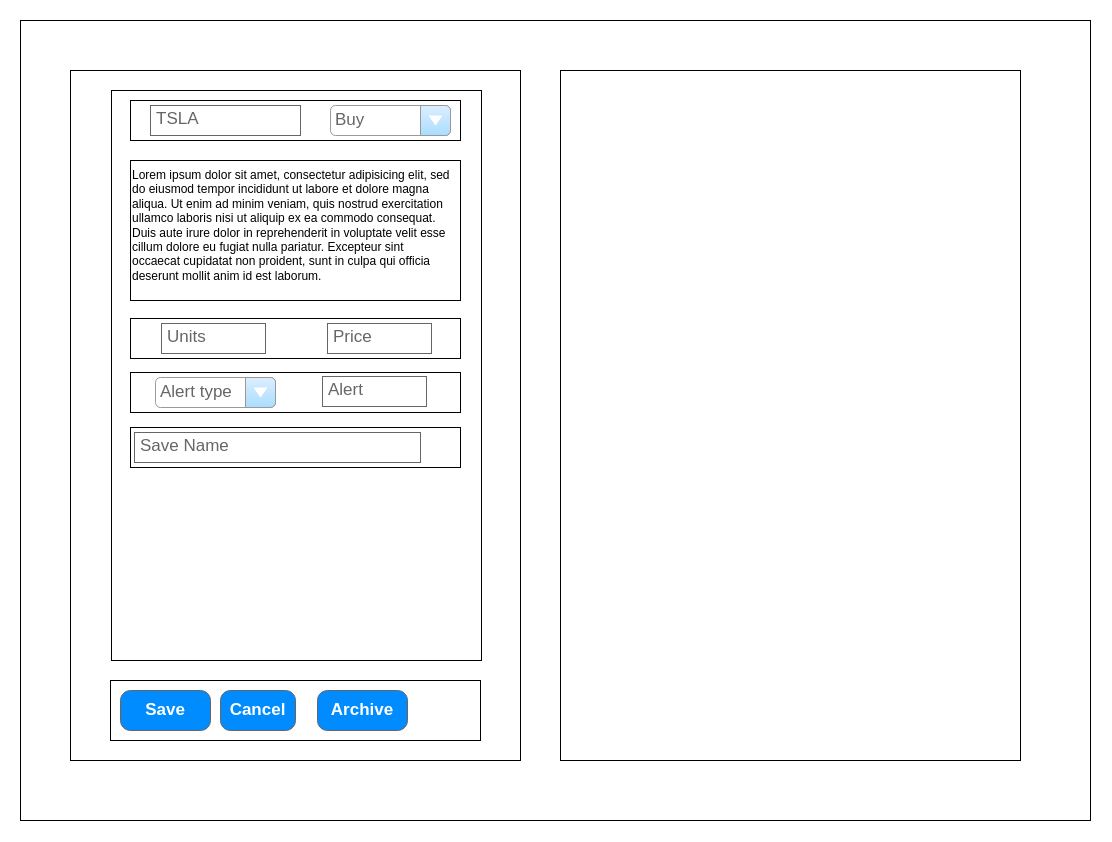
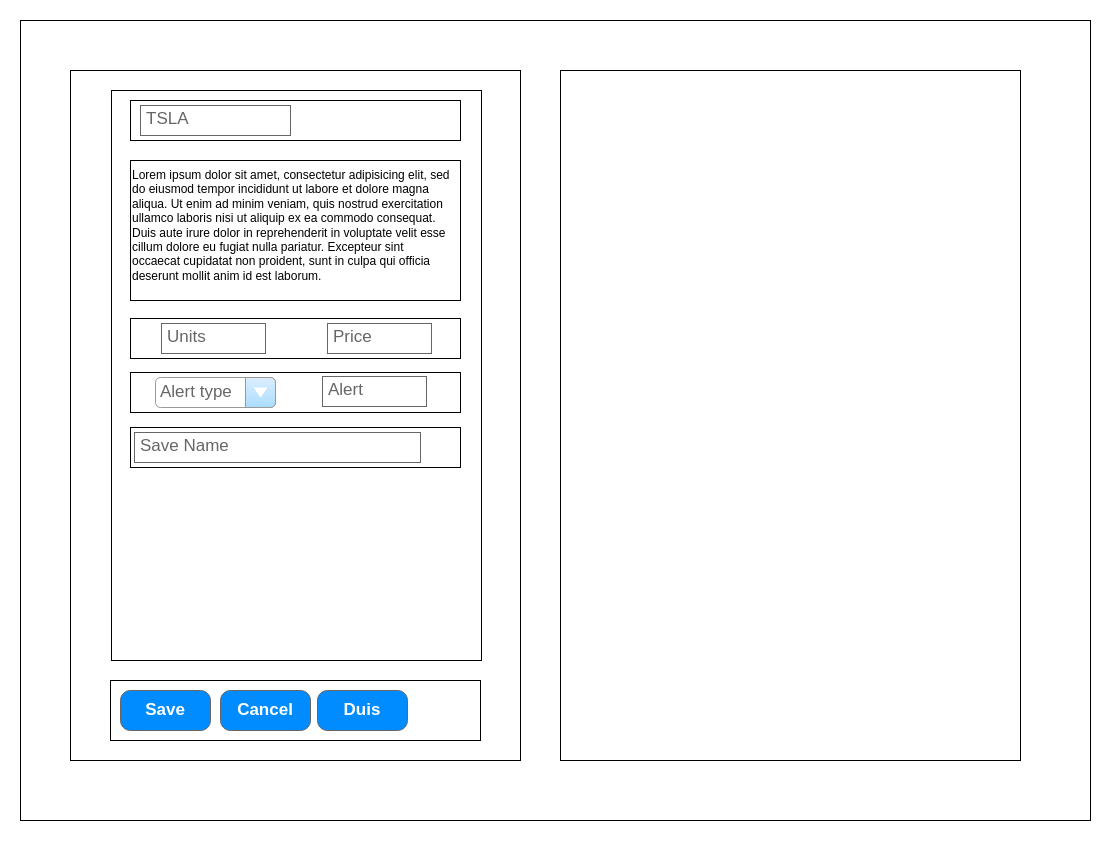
node "TSLA": moved (226, 121) -> (216, 121)
node "Buy": removed
node "Cancel": size 75x40 -> 90x40
node "Archive": label "Archive" -> "Duis"
